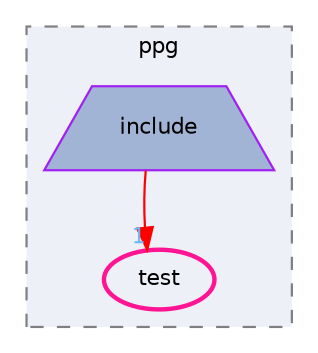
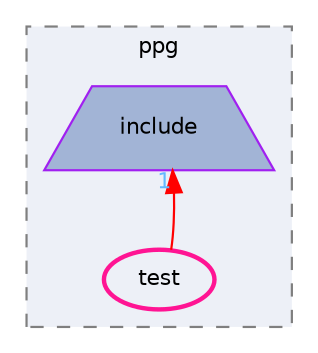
edge "include" -> "test": reversed
